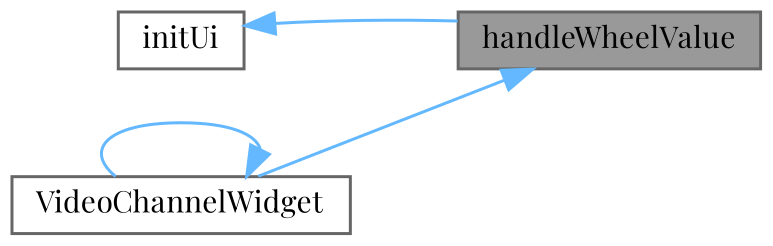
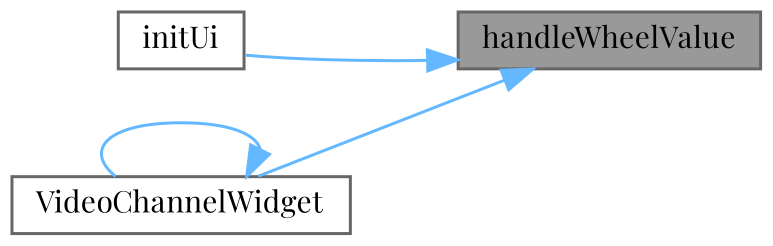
edge "handleWheelValue" -> "initUi": reversed
